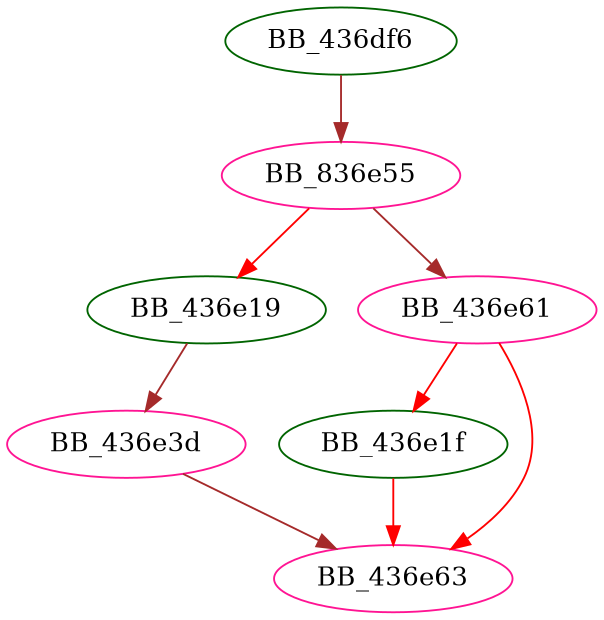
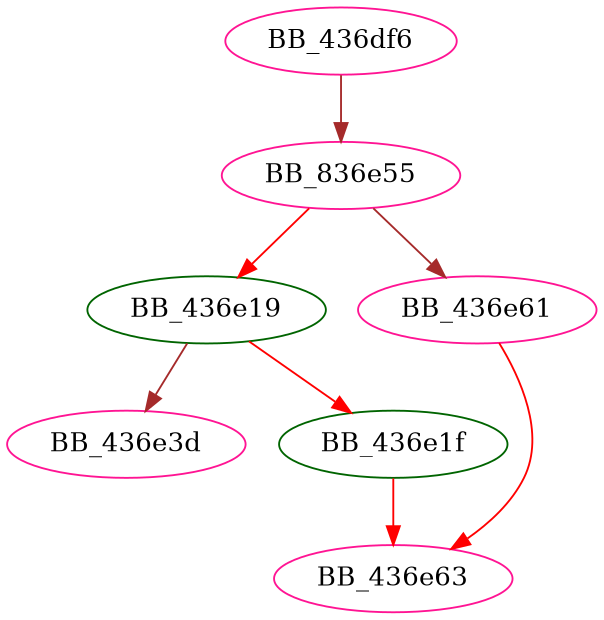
node "BB_436df6": color darkgreen -> deeppink
edge "BB_436e61" -> "BB_436e1f": now "BB_436e19" -> "BB_436e1f"
edge "BB_436e3d" -> "BB_436e63": removed
